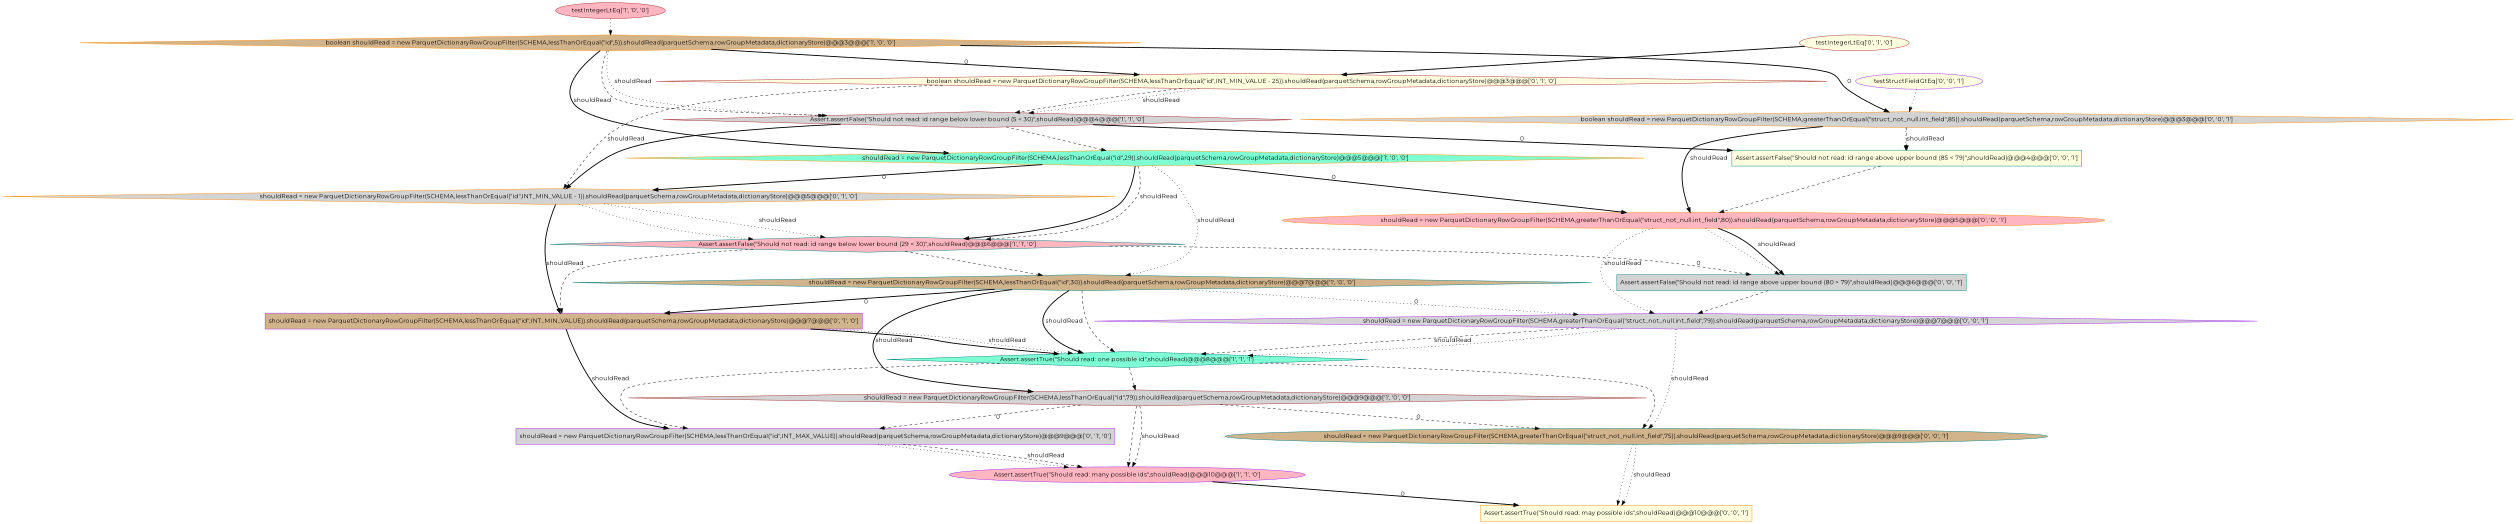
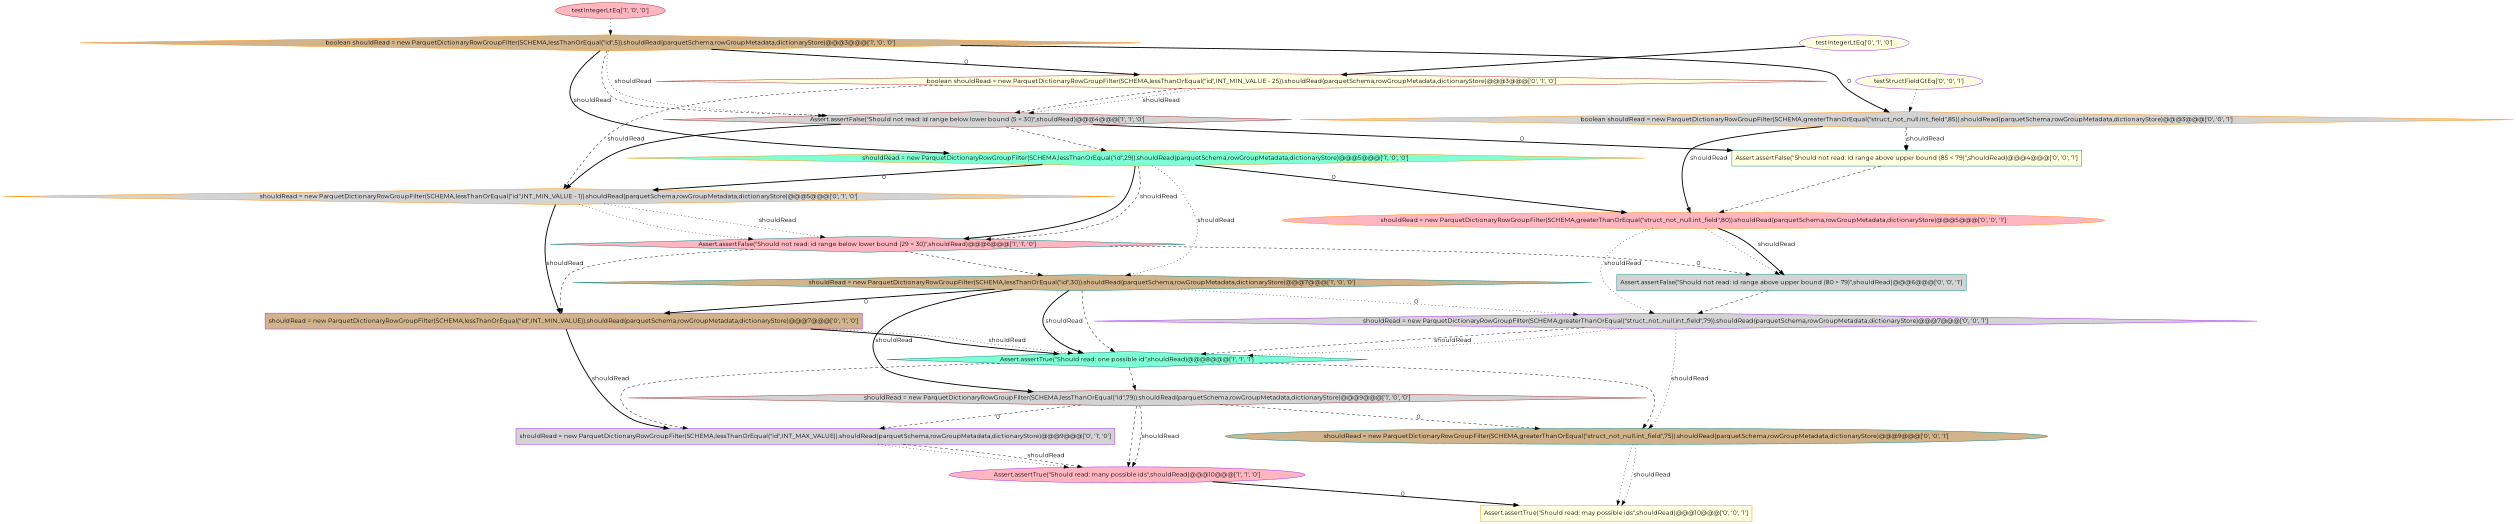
node "testIntegerLtEq['0', '1', '0']": color brown -> purple
